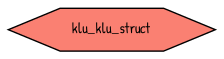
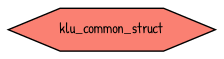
node "klu_klu_struct": label "klu_klu_struct" -> "klu_common_struct"
